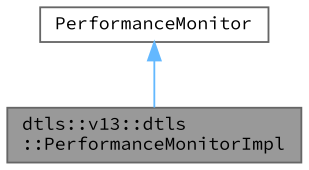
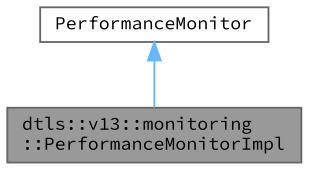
node "dtls::v13::dtls ::PerformanceMonitorImpl": label "dtls::v13::dtls ::PerformanceMonitorImpl" -> "dtls::v13::monitoring ::PerformanceMonitorImpl"
